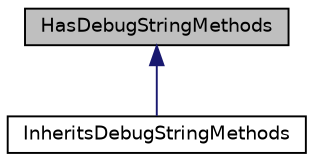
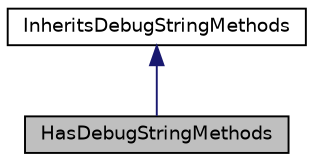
edge "InheritsDebugStringMethods" -> "HasDebugStringMethods": reversed
